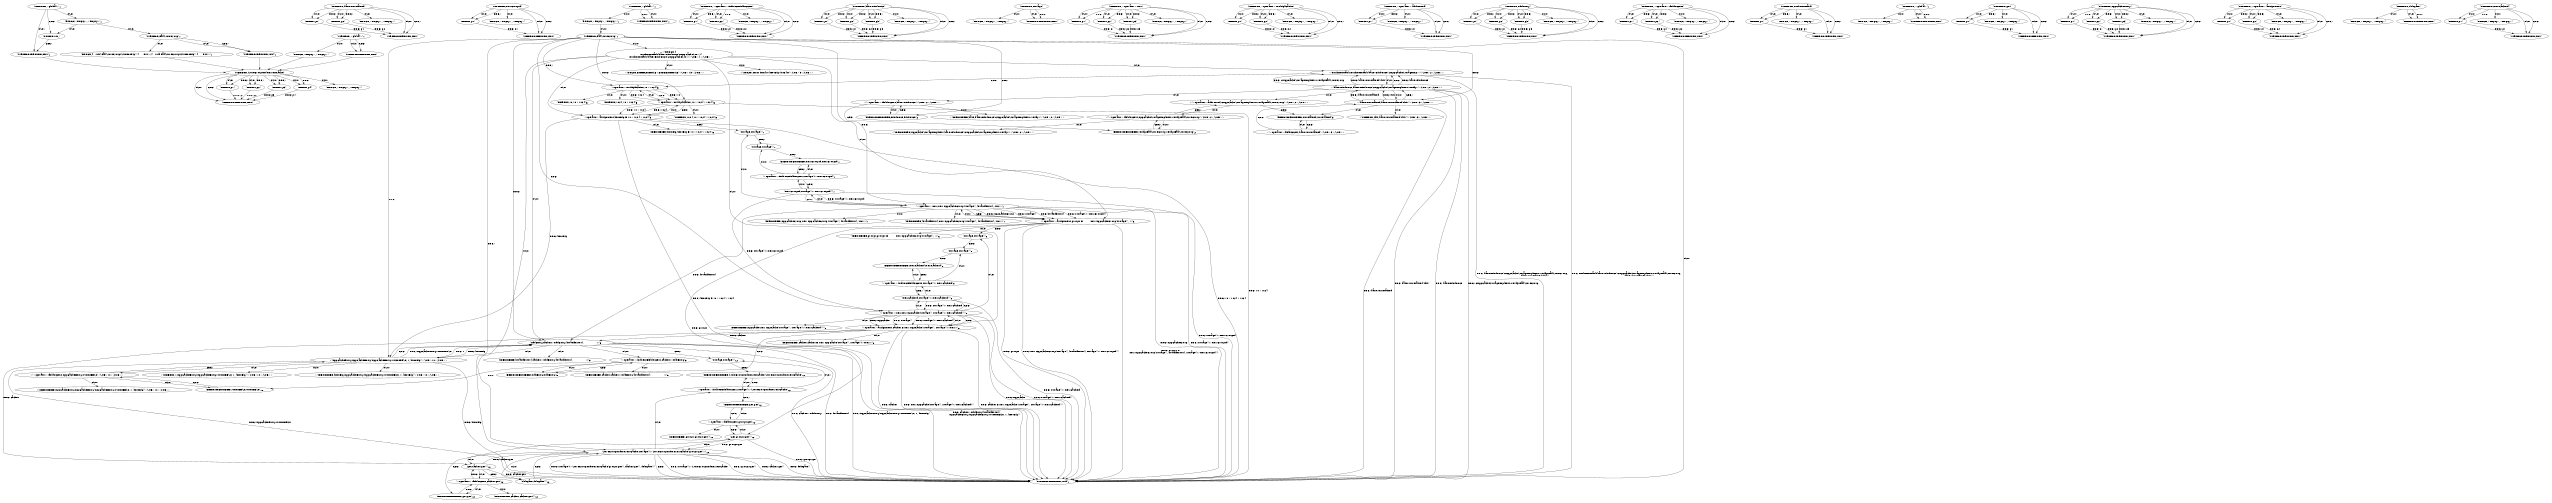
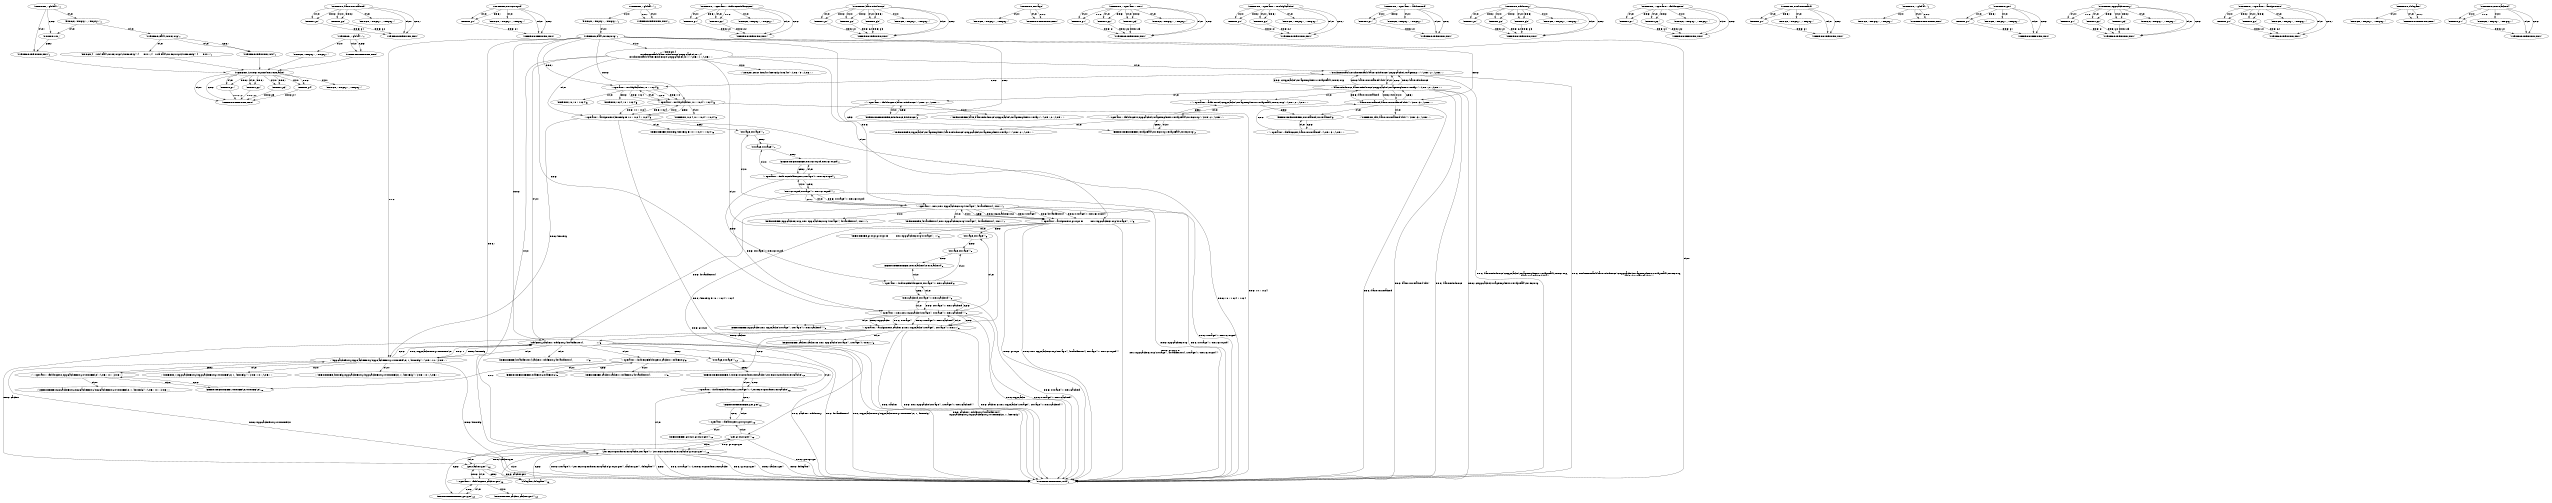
node "<(LOCAL,EXPECT_FALSE : EXPECT_FALSE)<SUB>13</SUB>>": removed
edge "(<operator>.multiplication,10 * 1024)" -> "(LITERAL,1024,10 * 1024)": label "AST: " -> "DDG: "
edge "(FIELD_IDENTIFIER,NewCacheId,NewCacheId)" -> "(<operator>.indirectFieldAccess,storage()->NewCacheId)": now "(<operator>.indirectFieldAccess,storage()->NewGroupId)" -> "(<operator>.indirectFieldAccess,storage()->NewCacheId)"
edge "(<operator>.fieldAccess,group_.get)" -> "(get,group_.get())": removed, label "CFG:"
